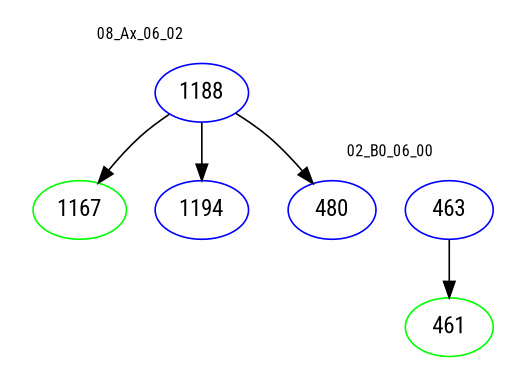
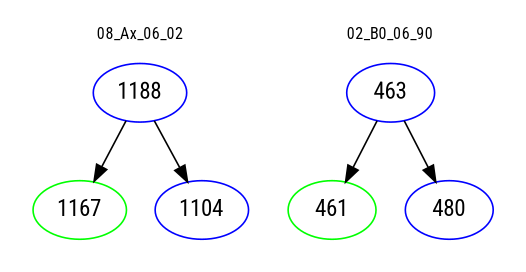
cluster "02_B0_06_00": label "02_B0_06_00" -> "02_B0_06_90"
edge "1188" -> "480": now "463" -> "480"
node "1194": label "1194" -> "1104"
